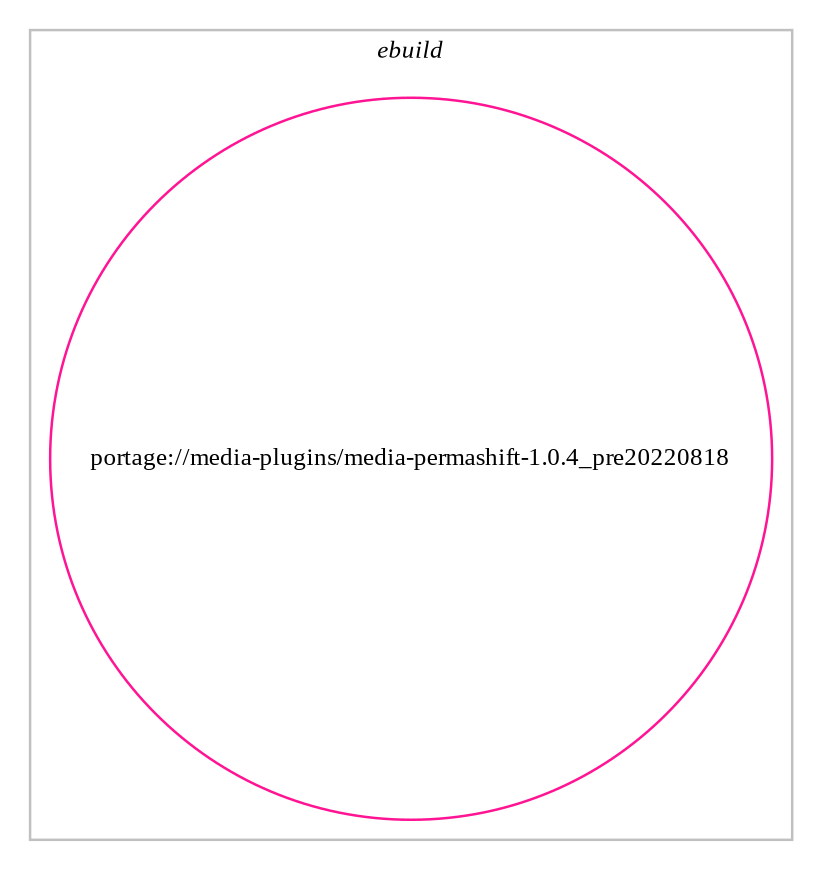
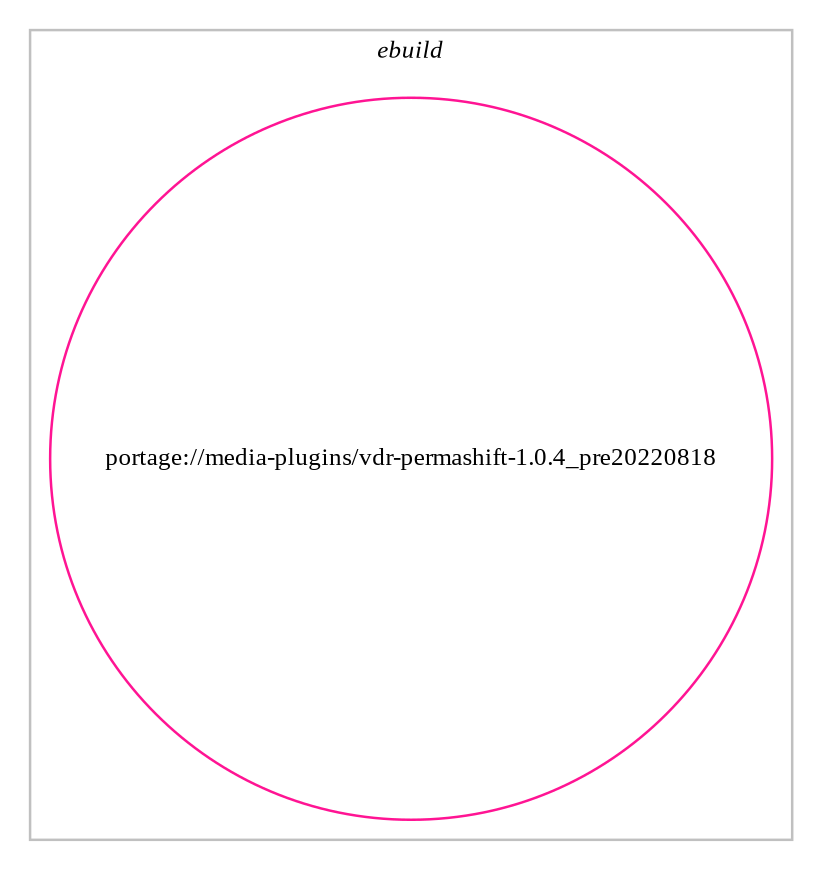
node "portage://media-plugins/media-permashift-1.0.4_pre20220818": label "portage://media-plugins/media-permashift-1.0.4_pre20220818" -> "portage://media-plugins/vdr-permashift-1.0.4_pre20220818"
